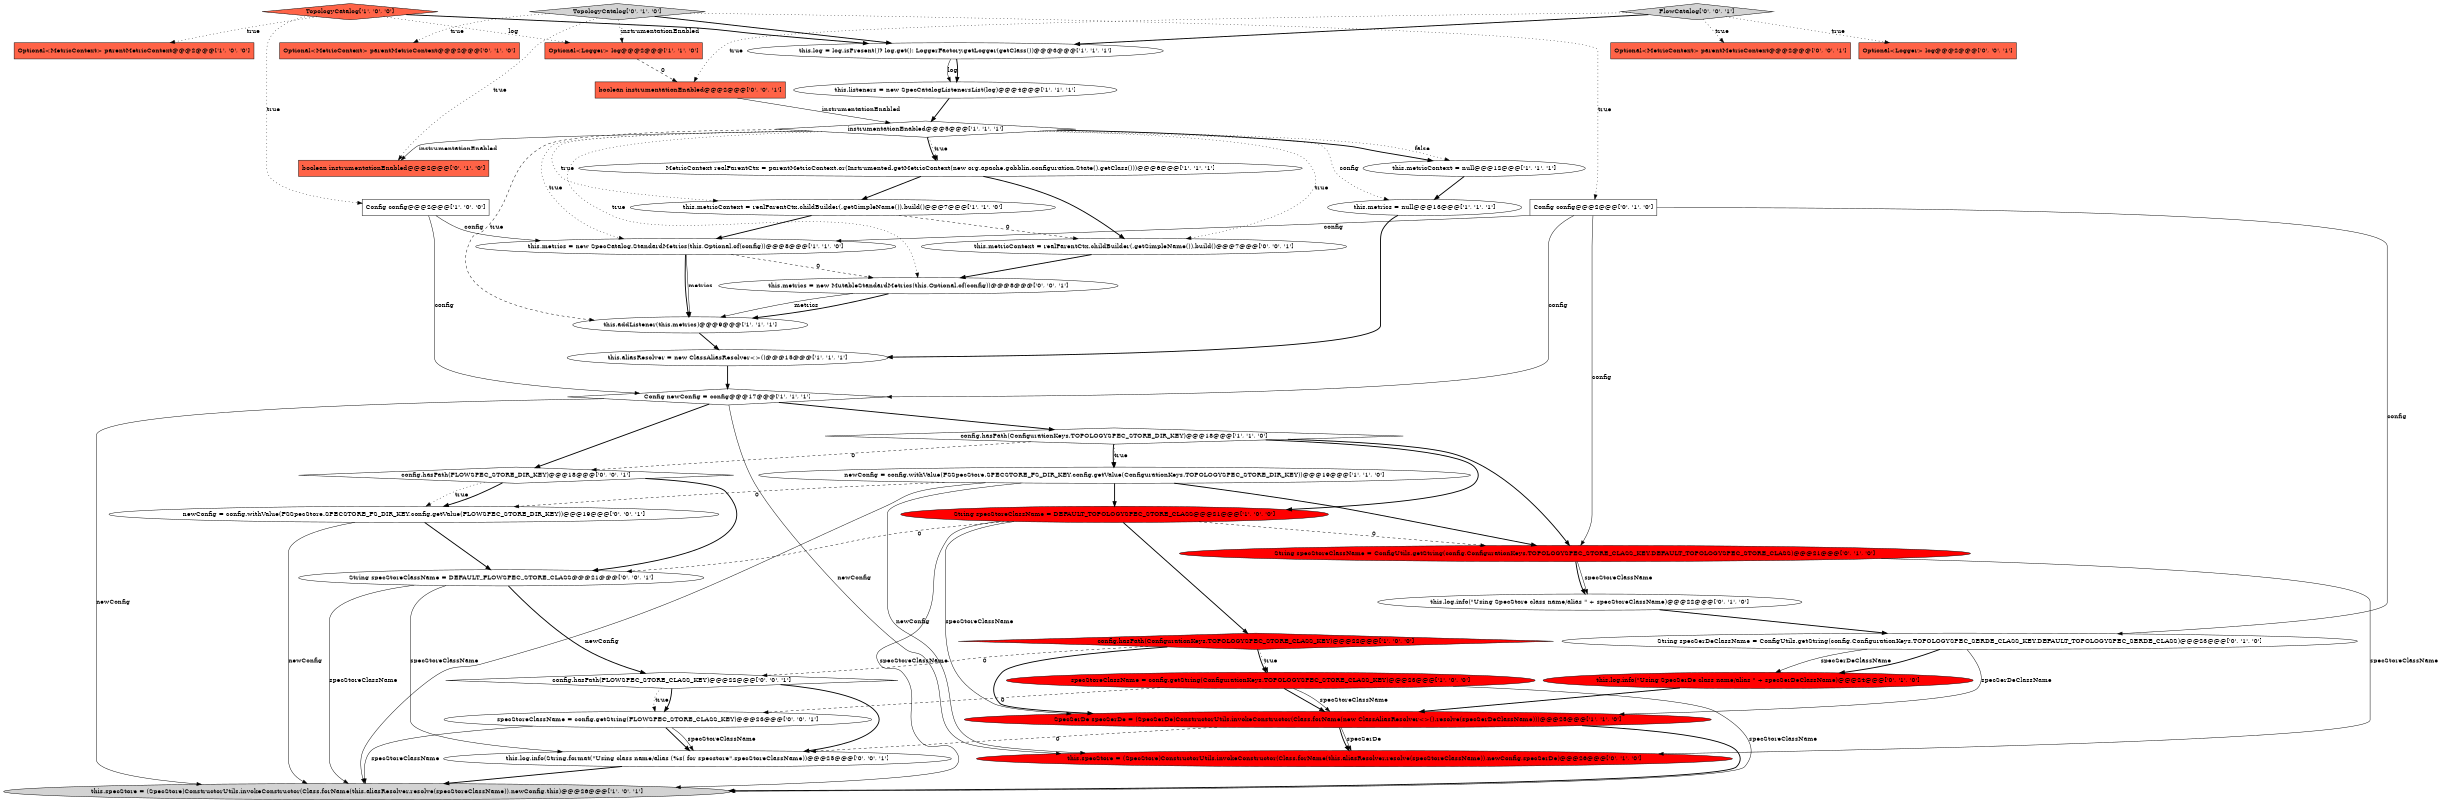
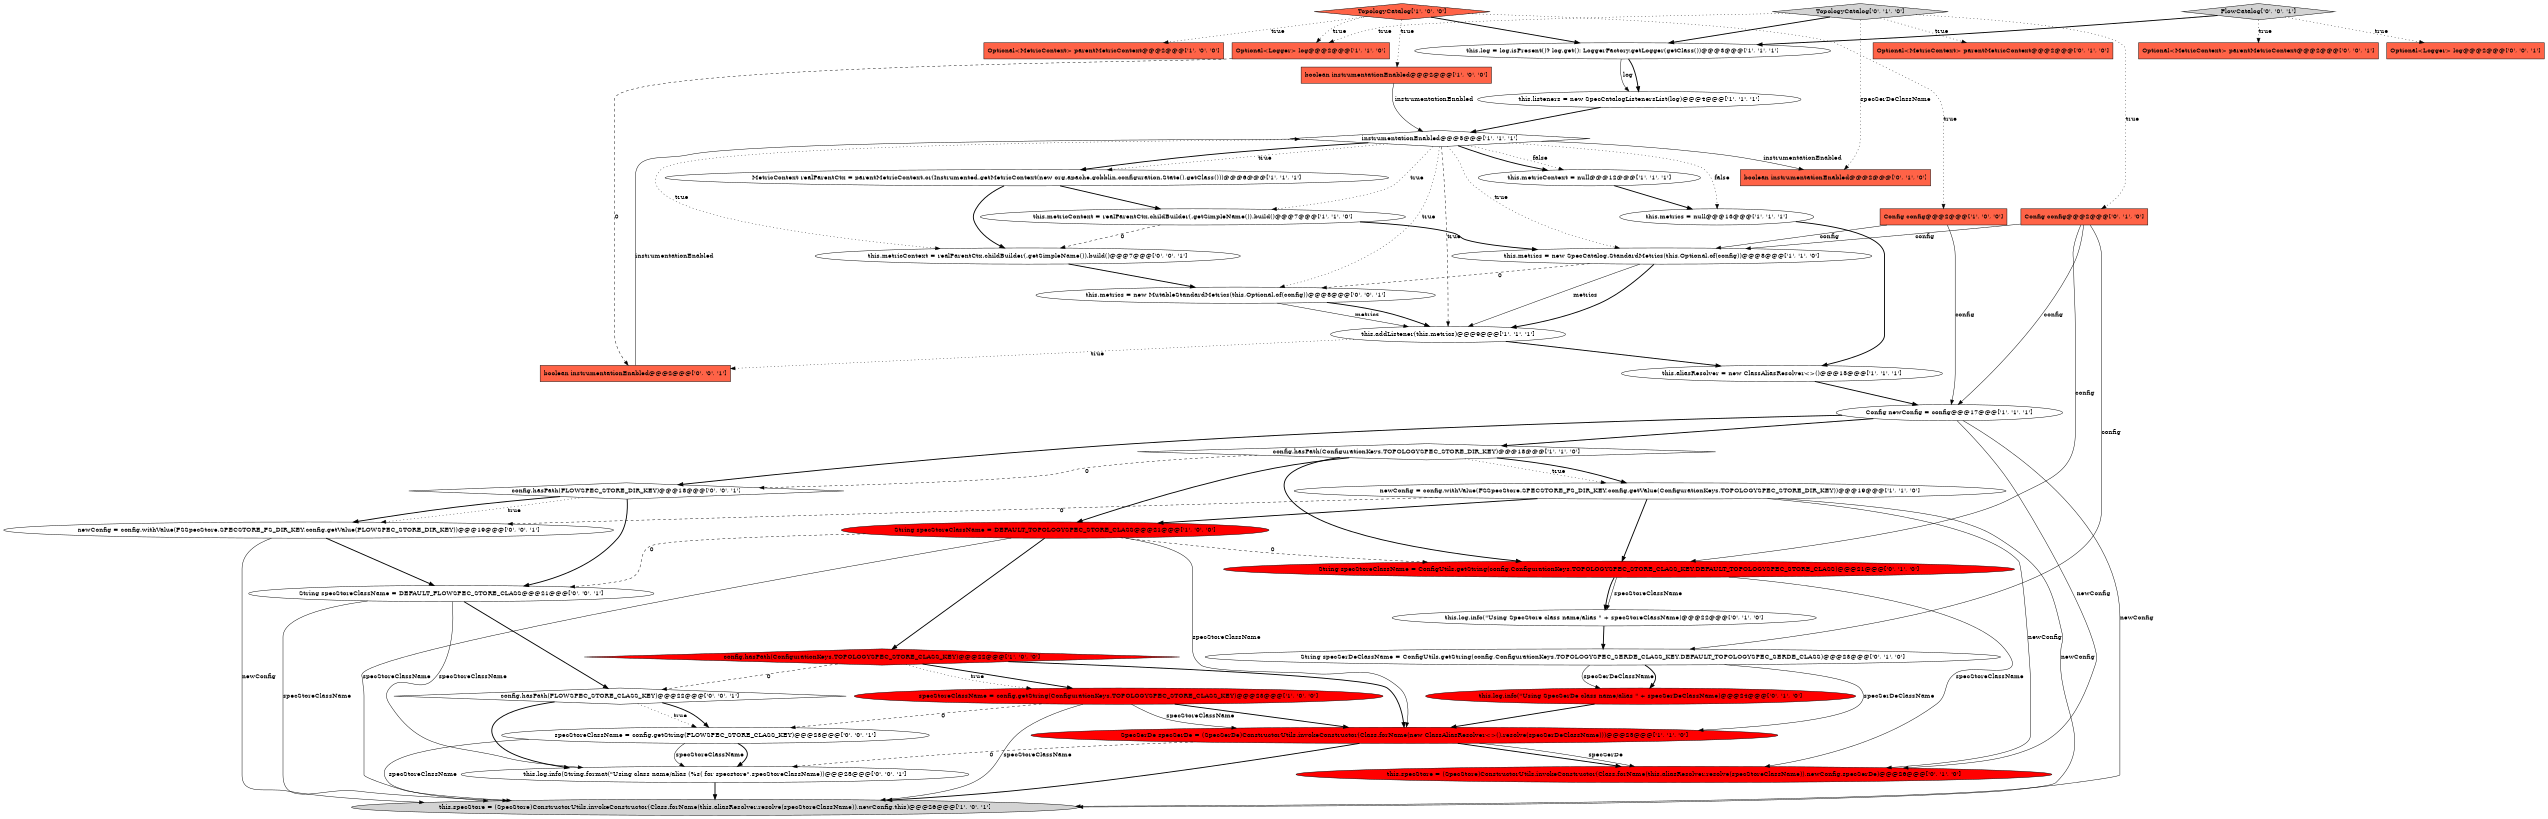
edge "FlowCatalog['0', '0', '1']" -> "boolean instrumentationEnabled@@@2@@@['0', '0', '1']": now "this.addListener(this.metrics)@@@9@@@['1', '1', '1']" -> "boolean instrumentationEnabled@@@2@@@['0', '0', '1']"
edge "TopologyCatalog['1', '0', '0']" -> "Optional<Logger> log@@@2@@@['1', '1', '0']": label "log" -> "true"
edge "TopologyCatalog['0', '1', '0']" -> "Optional<Logger> log@@@2@@@['1', '1', '0']": label "instrumentationEnabled" -> "true"
node "boolean instrumentationEnabled@@@2@@@['1', '0', '0']": added
edge "TopologyCatalog['0', '1', '0']" -> "boolean instrumentationEnabled@@@2@@@['0', '1', '0']": label "true" -> "specSerDeClassName"
edge "instrumentationEnabled@@@5@@@['1', '1', '1']" -> "this.metrics = null@@@13@@@['1', '1', '1']": label "config" -> "false"
node "Config config@@@2@@@['1', '0', '0']": fillcolor white -> tomato
node "Config config@@@2@@@['0', '1', '0']": fillcolor white -> tomato
node "Config newConfig = config@@@17@@@['1', '1', '1']": shape diamond -> ellipse
